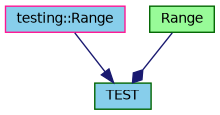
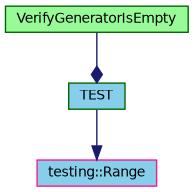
node "Range": label "Range" -> "VerifyGeneratorIsEmpty"
edge "testing::Range" -> "TEST": reversed
